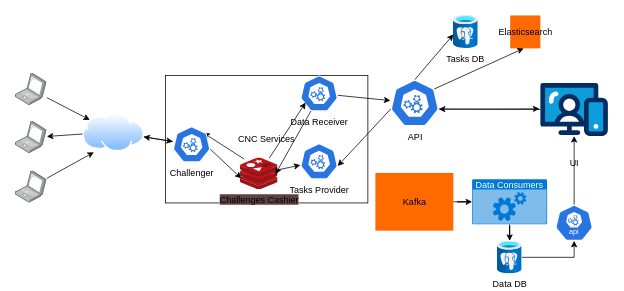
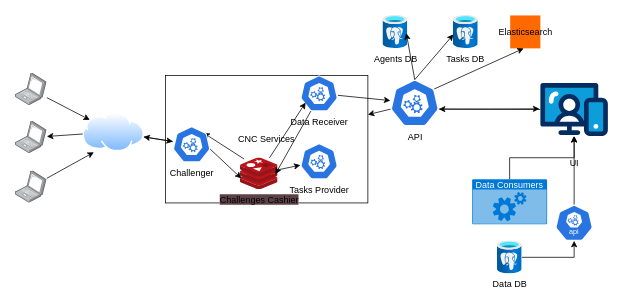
node "Agents DB": added
edge "API" -> "Agents DB": added
edge "API" -> "Tasks Provider": now "API" -> "CNC Services"
node "Kafka": removed
edge "Kafka" -> "Data Consumers": removed
edge "Data Consumers" -> "Data DB": now "Data Consumers" -> "UI"
